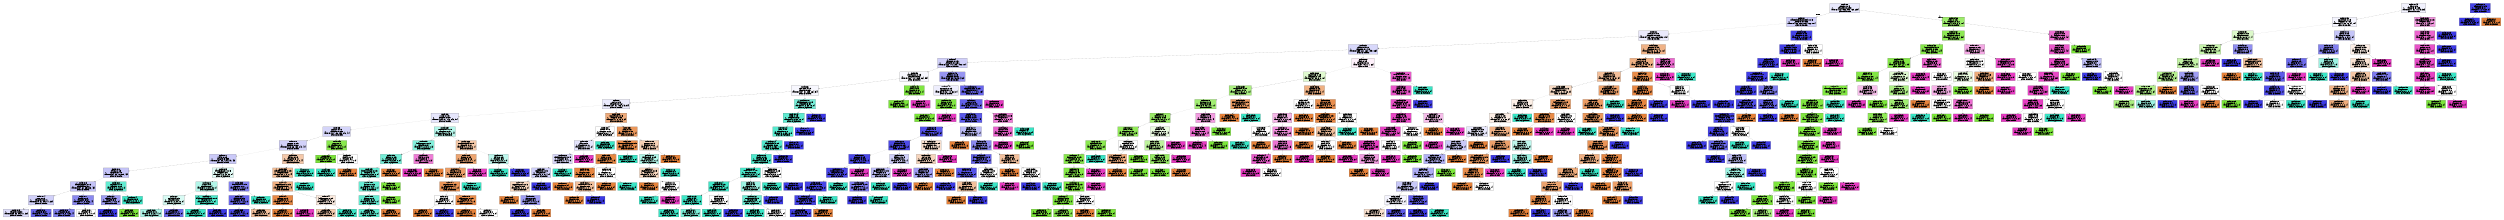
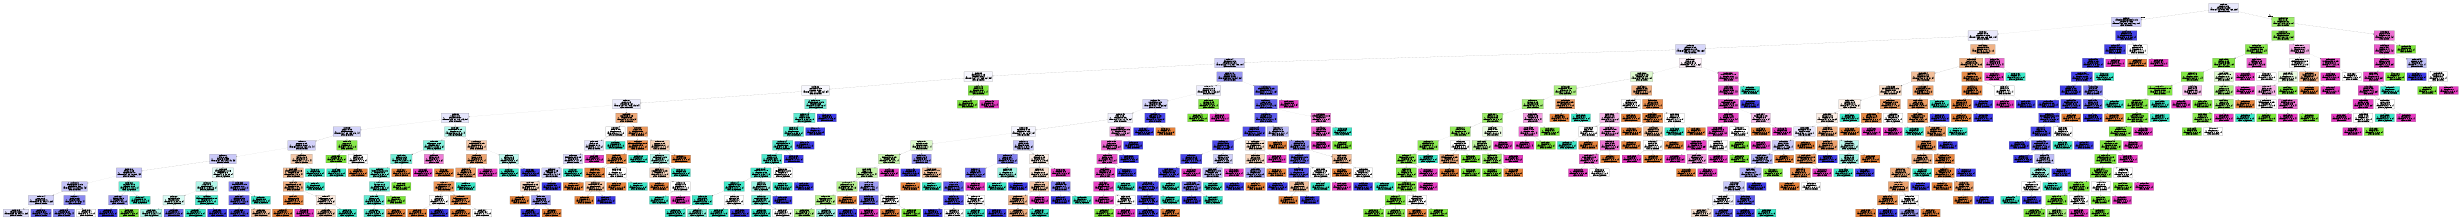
node "node #148": added
node "node #245": text "samples = 5" -> "bacon = 5"
